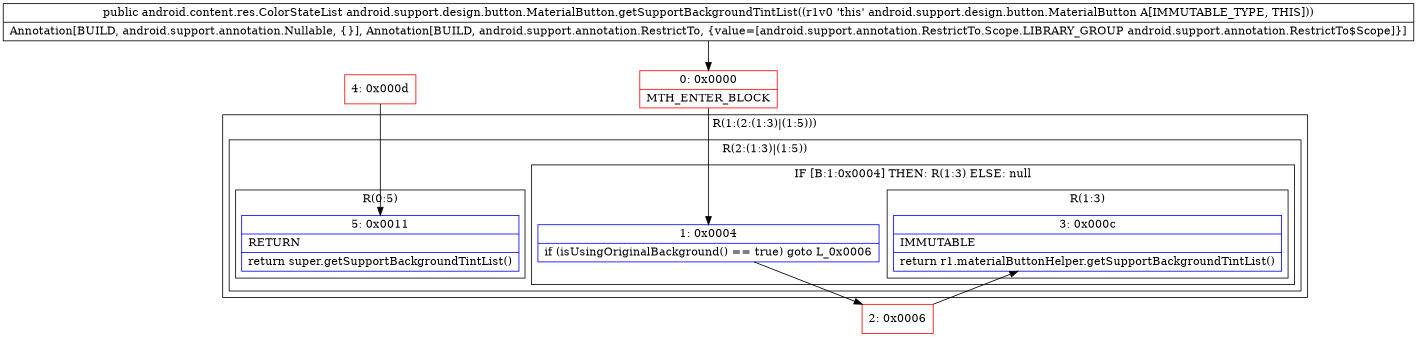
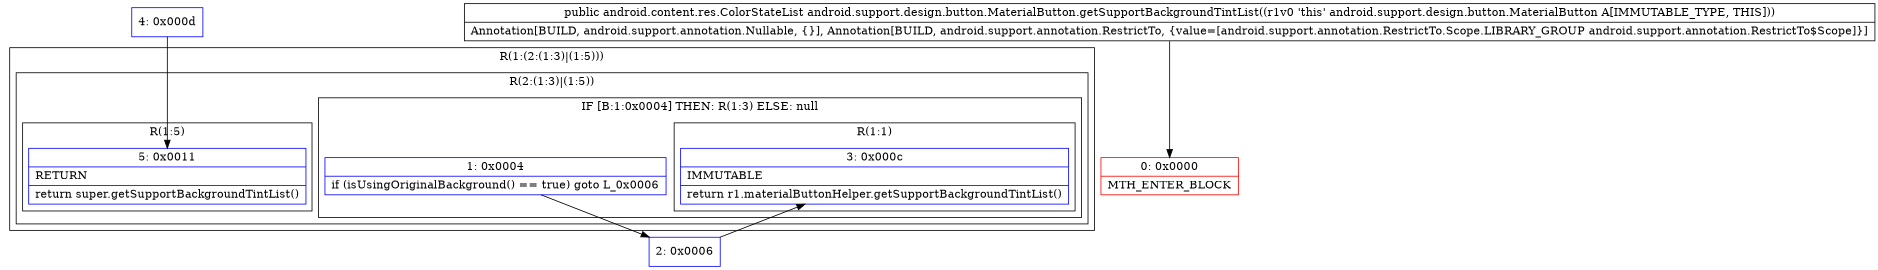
node "4: 0x000d": color red -> blue
edge "0: 0x0000" -> "1: 0x0004": removed
cluster "R(0:5)": label "R(0:5)" -> "R(1:5)"
cluster "R(1:3)": label "R(1:3)" -> "R(1:1)"
node "2: 0x0006": color red -> blue
